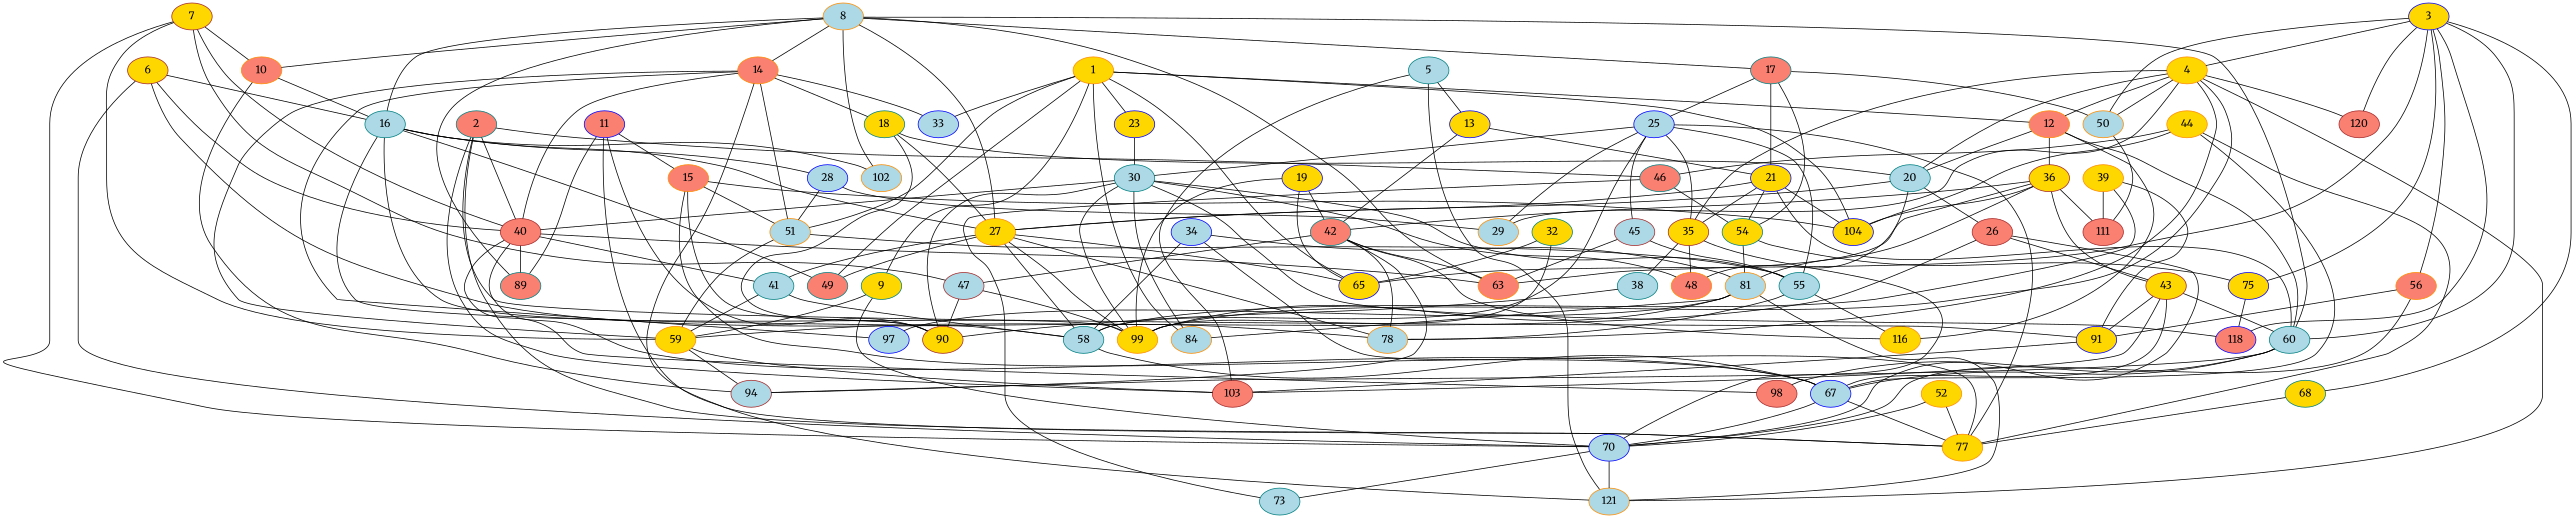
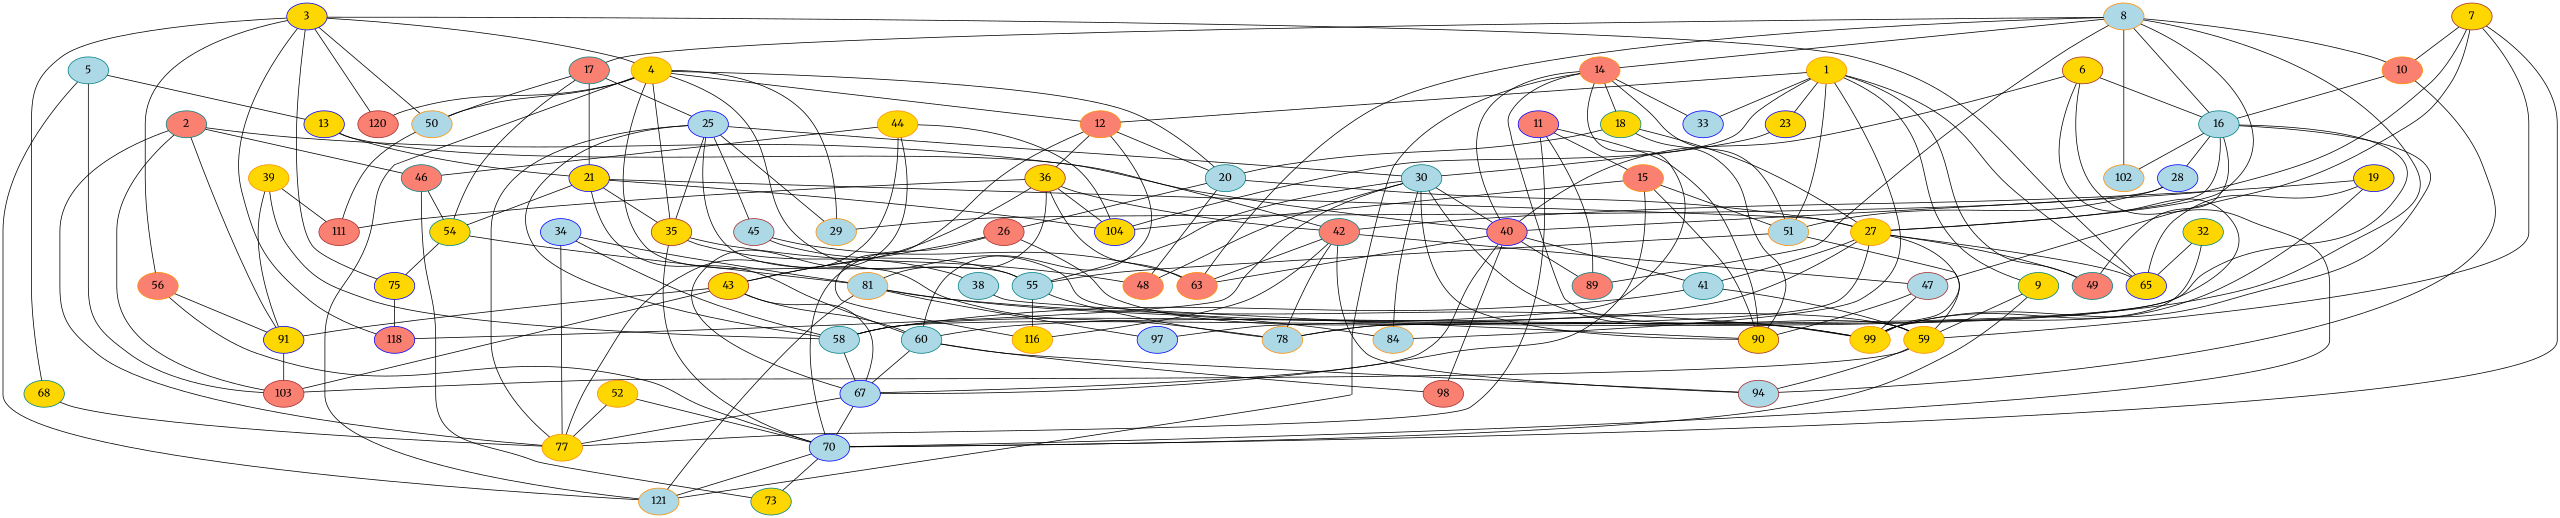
node "40": color brown -> blue
edge "3" -- "60": removed
node "73": fillcolor lightblue -> gold
